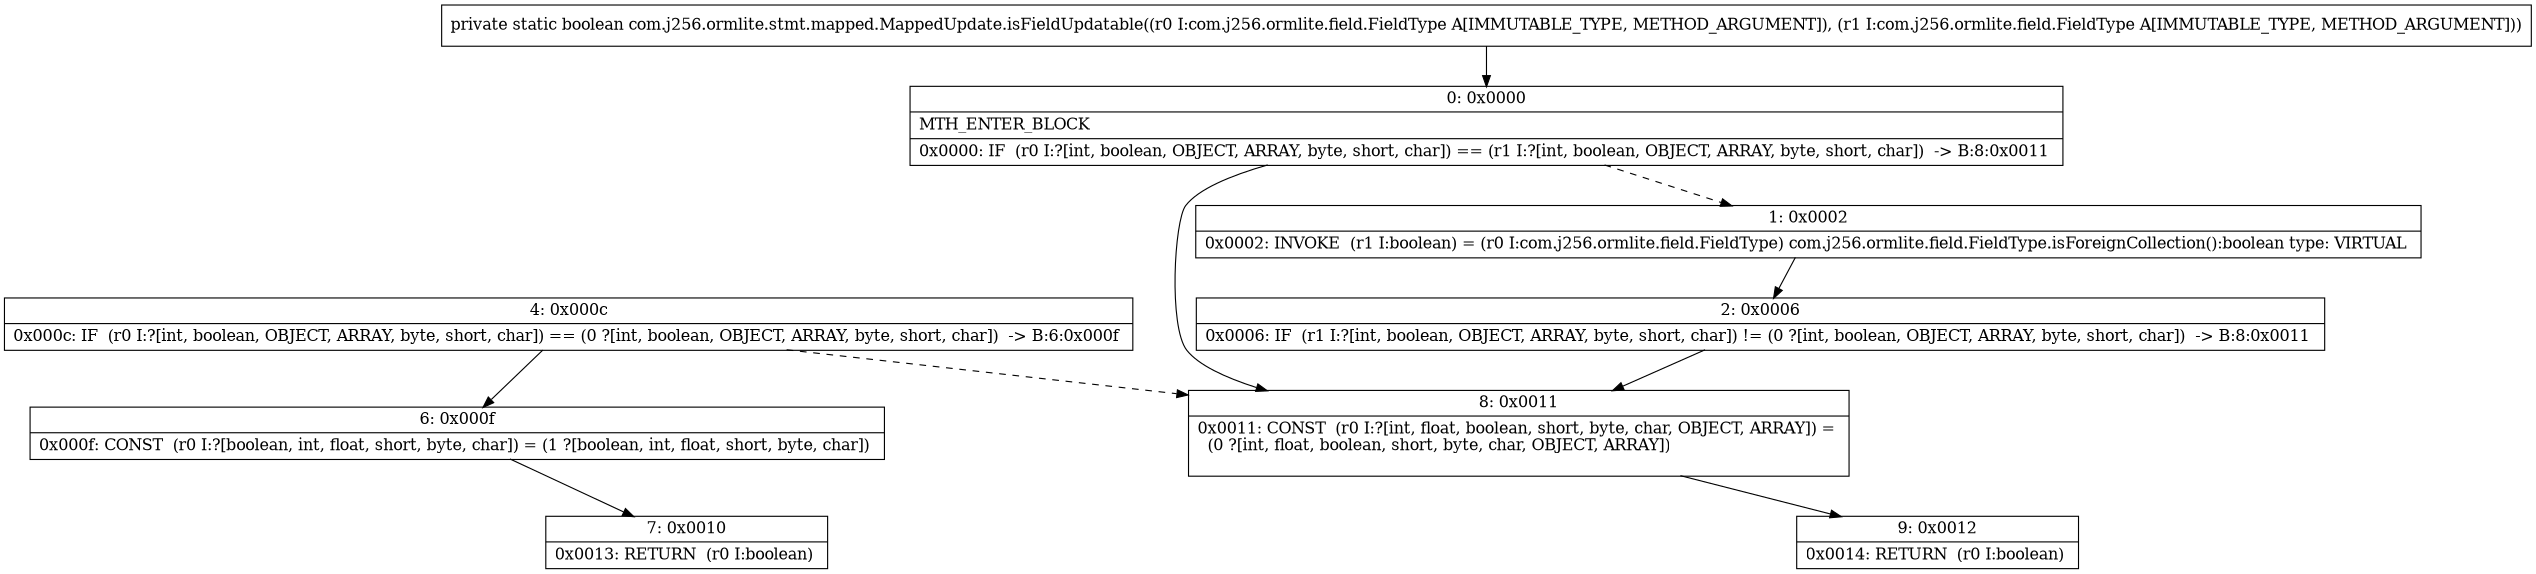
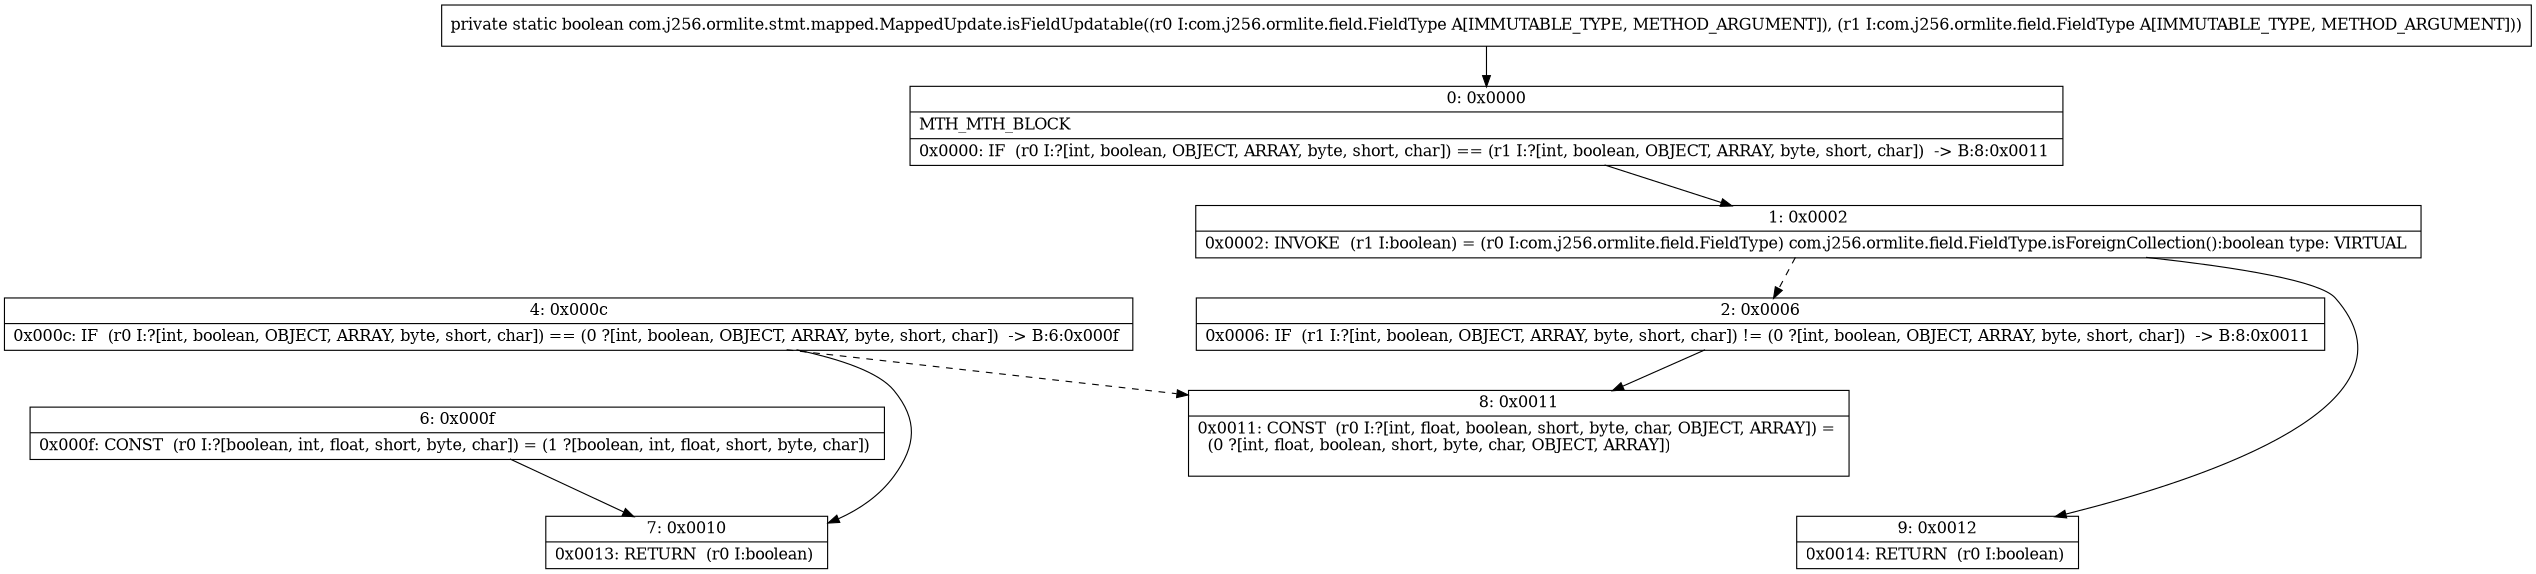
node "0: 0x0000": text "MTH_ENTER_BLOCK" -> "MTH_MTH_BLOCK"
edge "0: 0x0000" -> "1: 0x0002": style dashed -> solid
edge "0: 0x0000" -> "8: 0x0011": removed
edge "1: 0x0002" -> "2: 0x0006": style solid -> dashed
edge "4: 0x000c" -> "6: 0x000f": now "4: 0x000c" -> "7: 0x0010"
edge "8: 0x0011" -> "9: 0x0012": now "1: 0x0002" -> "9: 0x0012"
